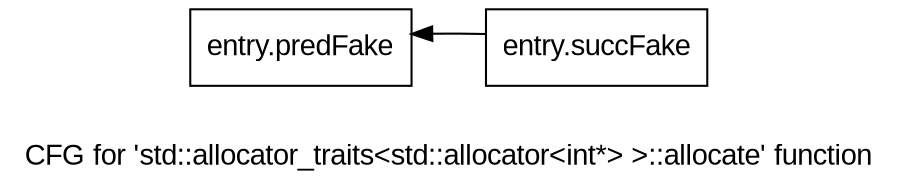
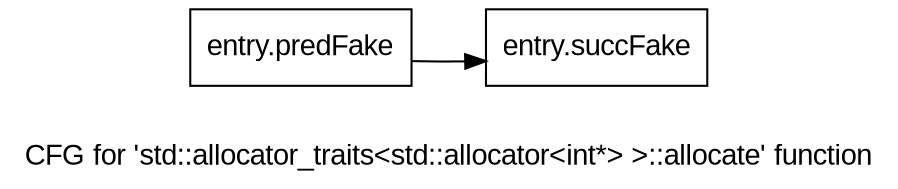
edge "entry.succFake" -> "entry.predFake": reversed
